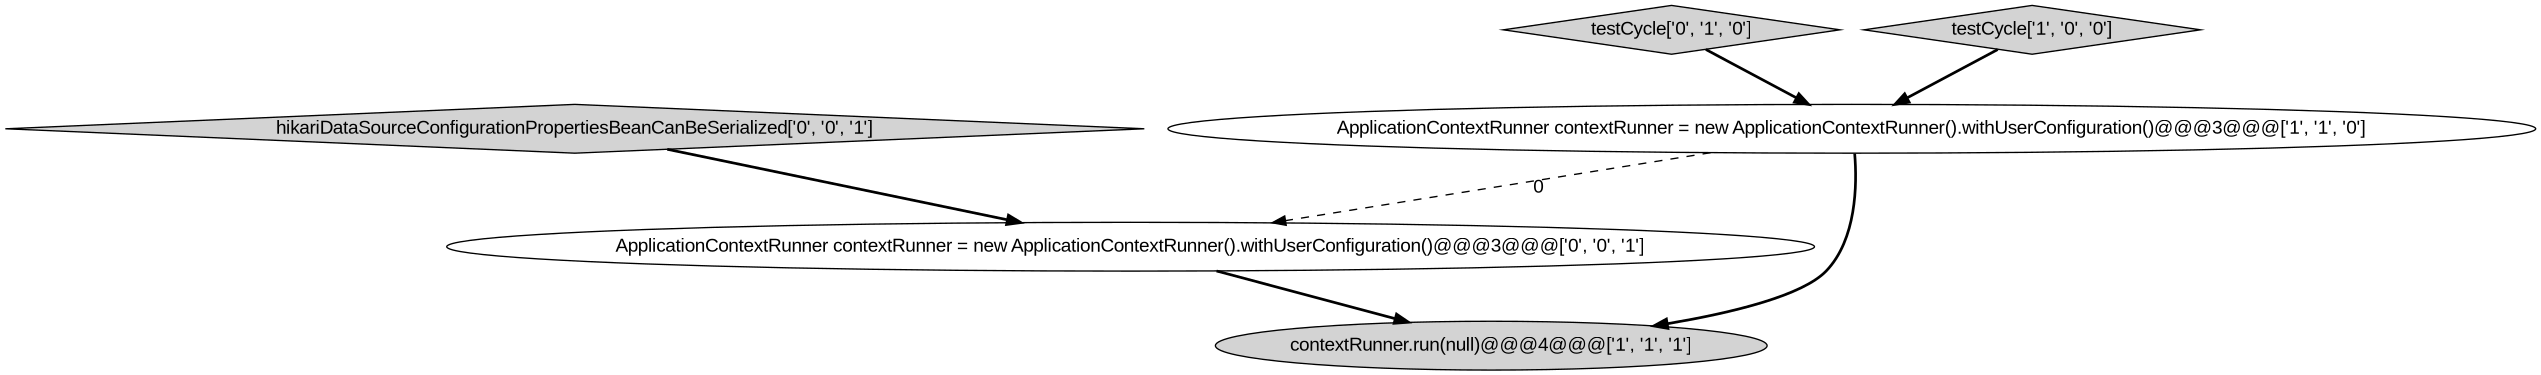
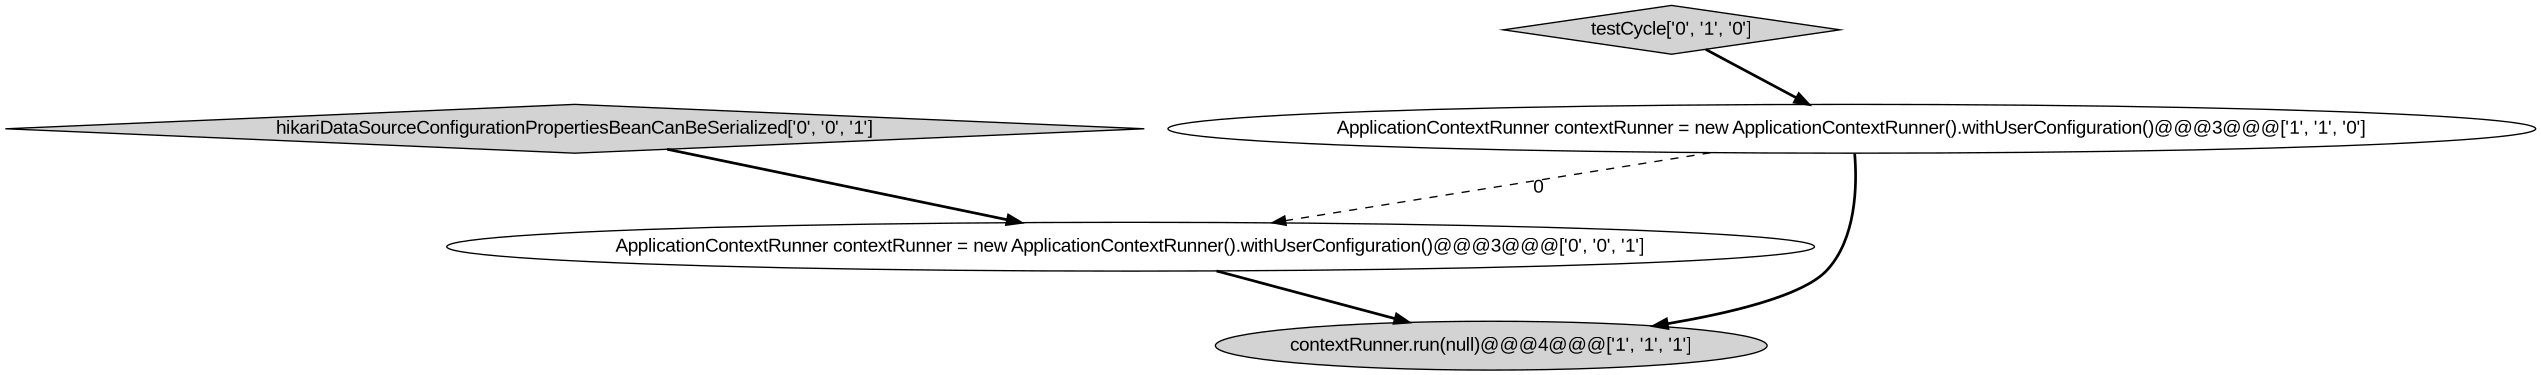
node "testCycle['1', '0', '0']": removed
